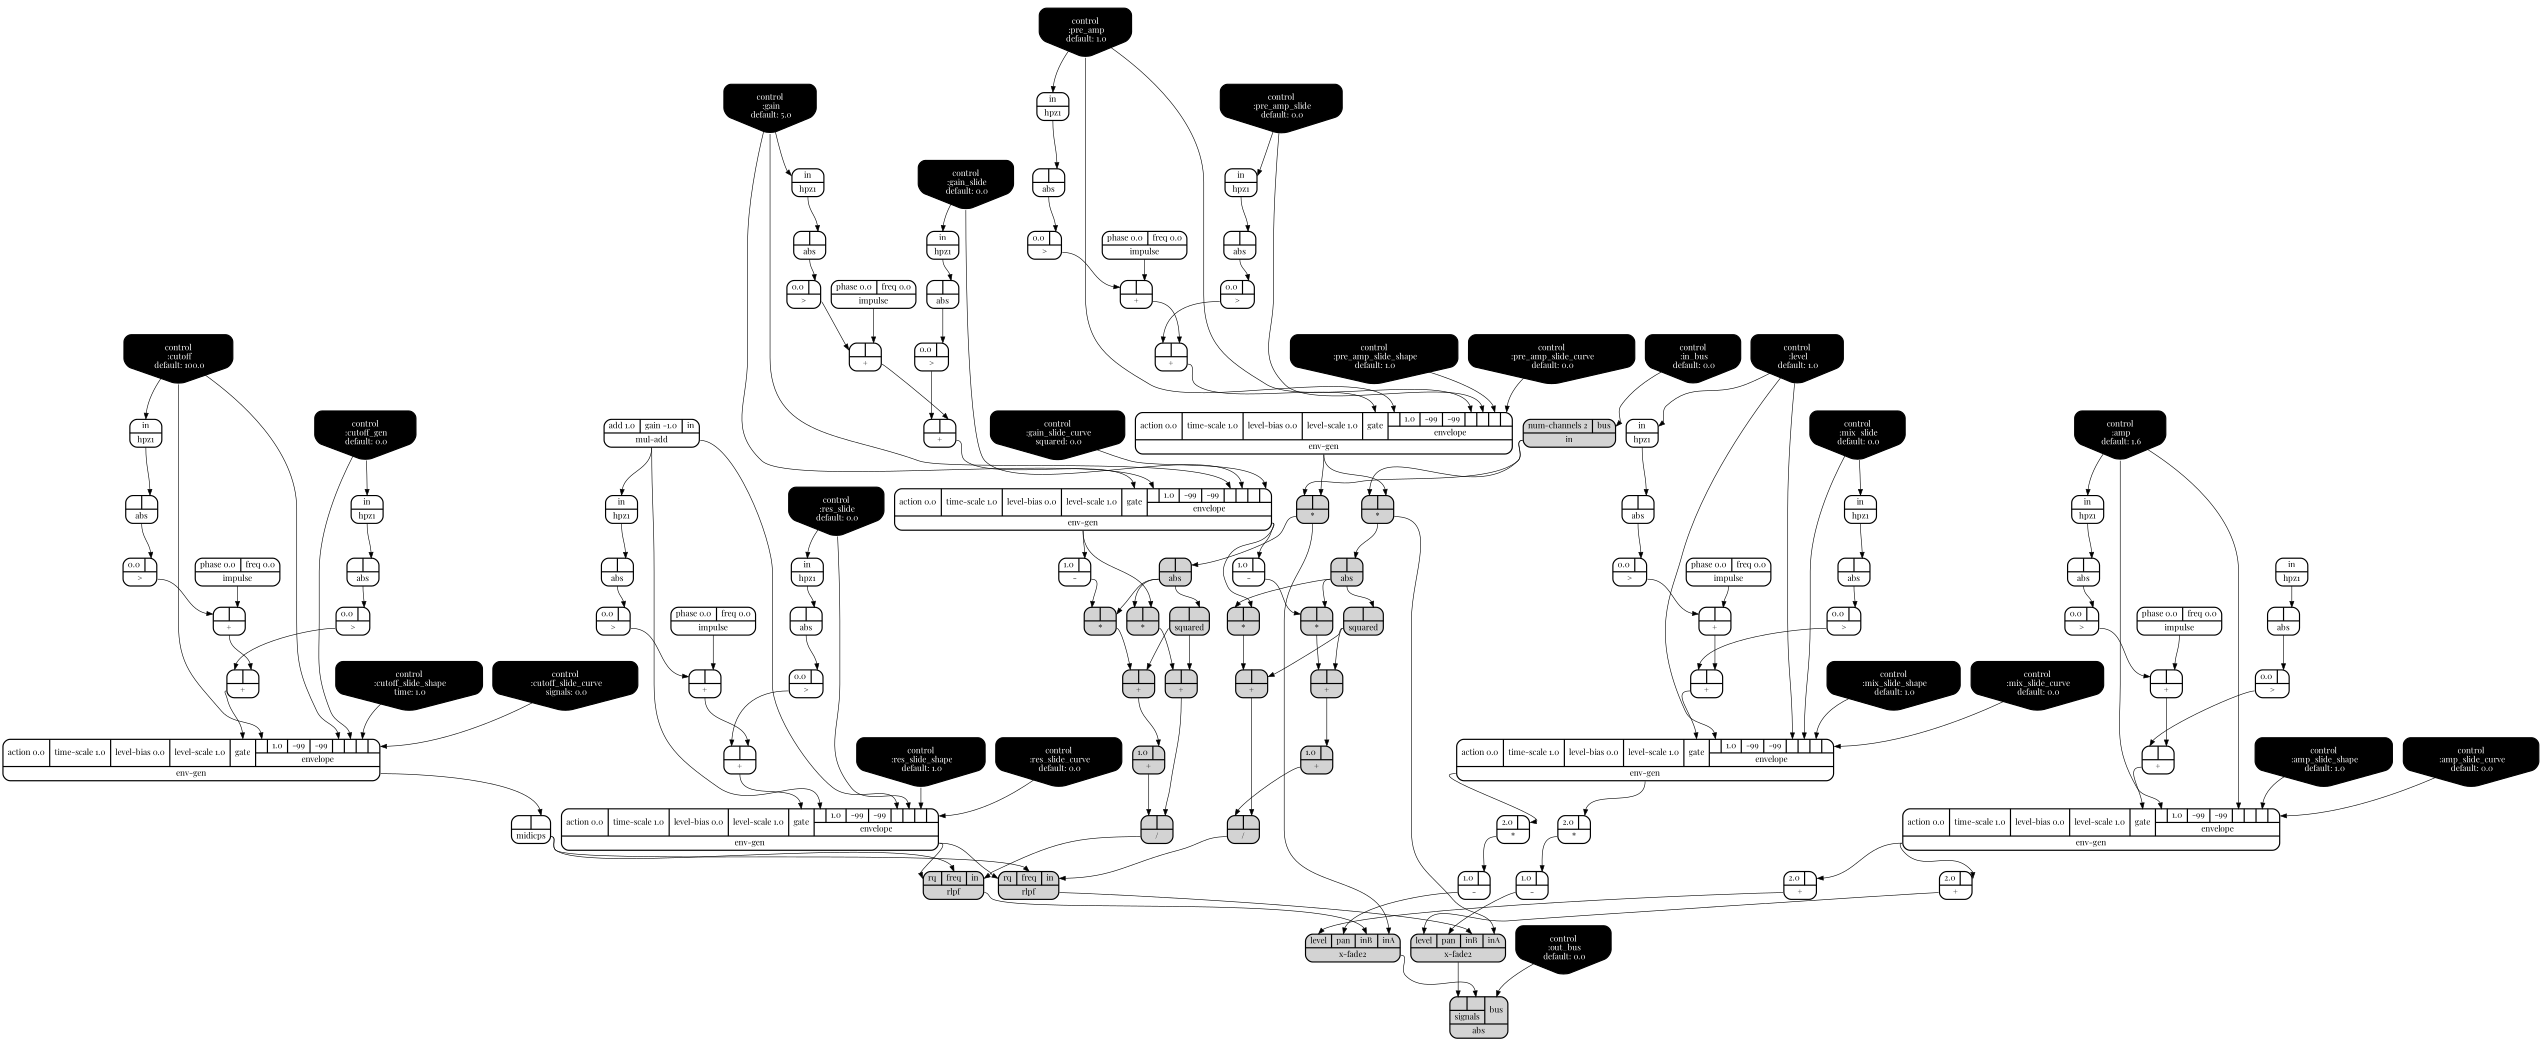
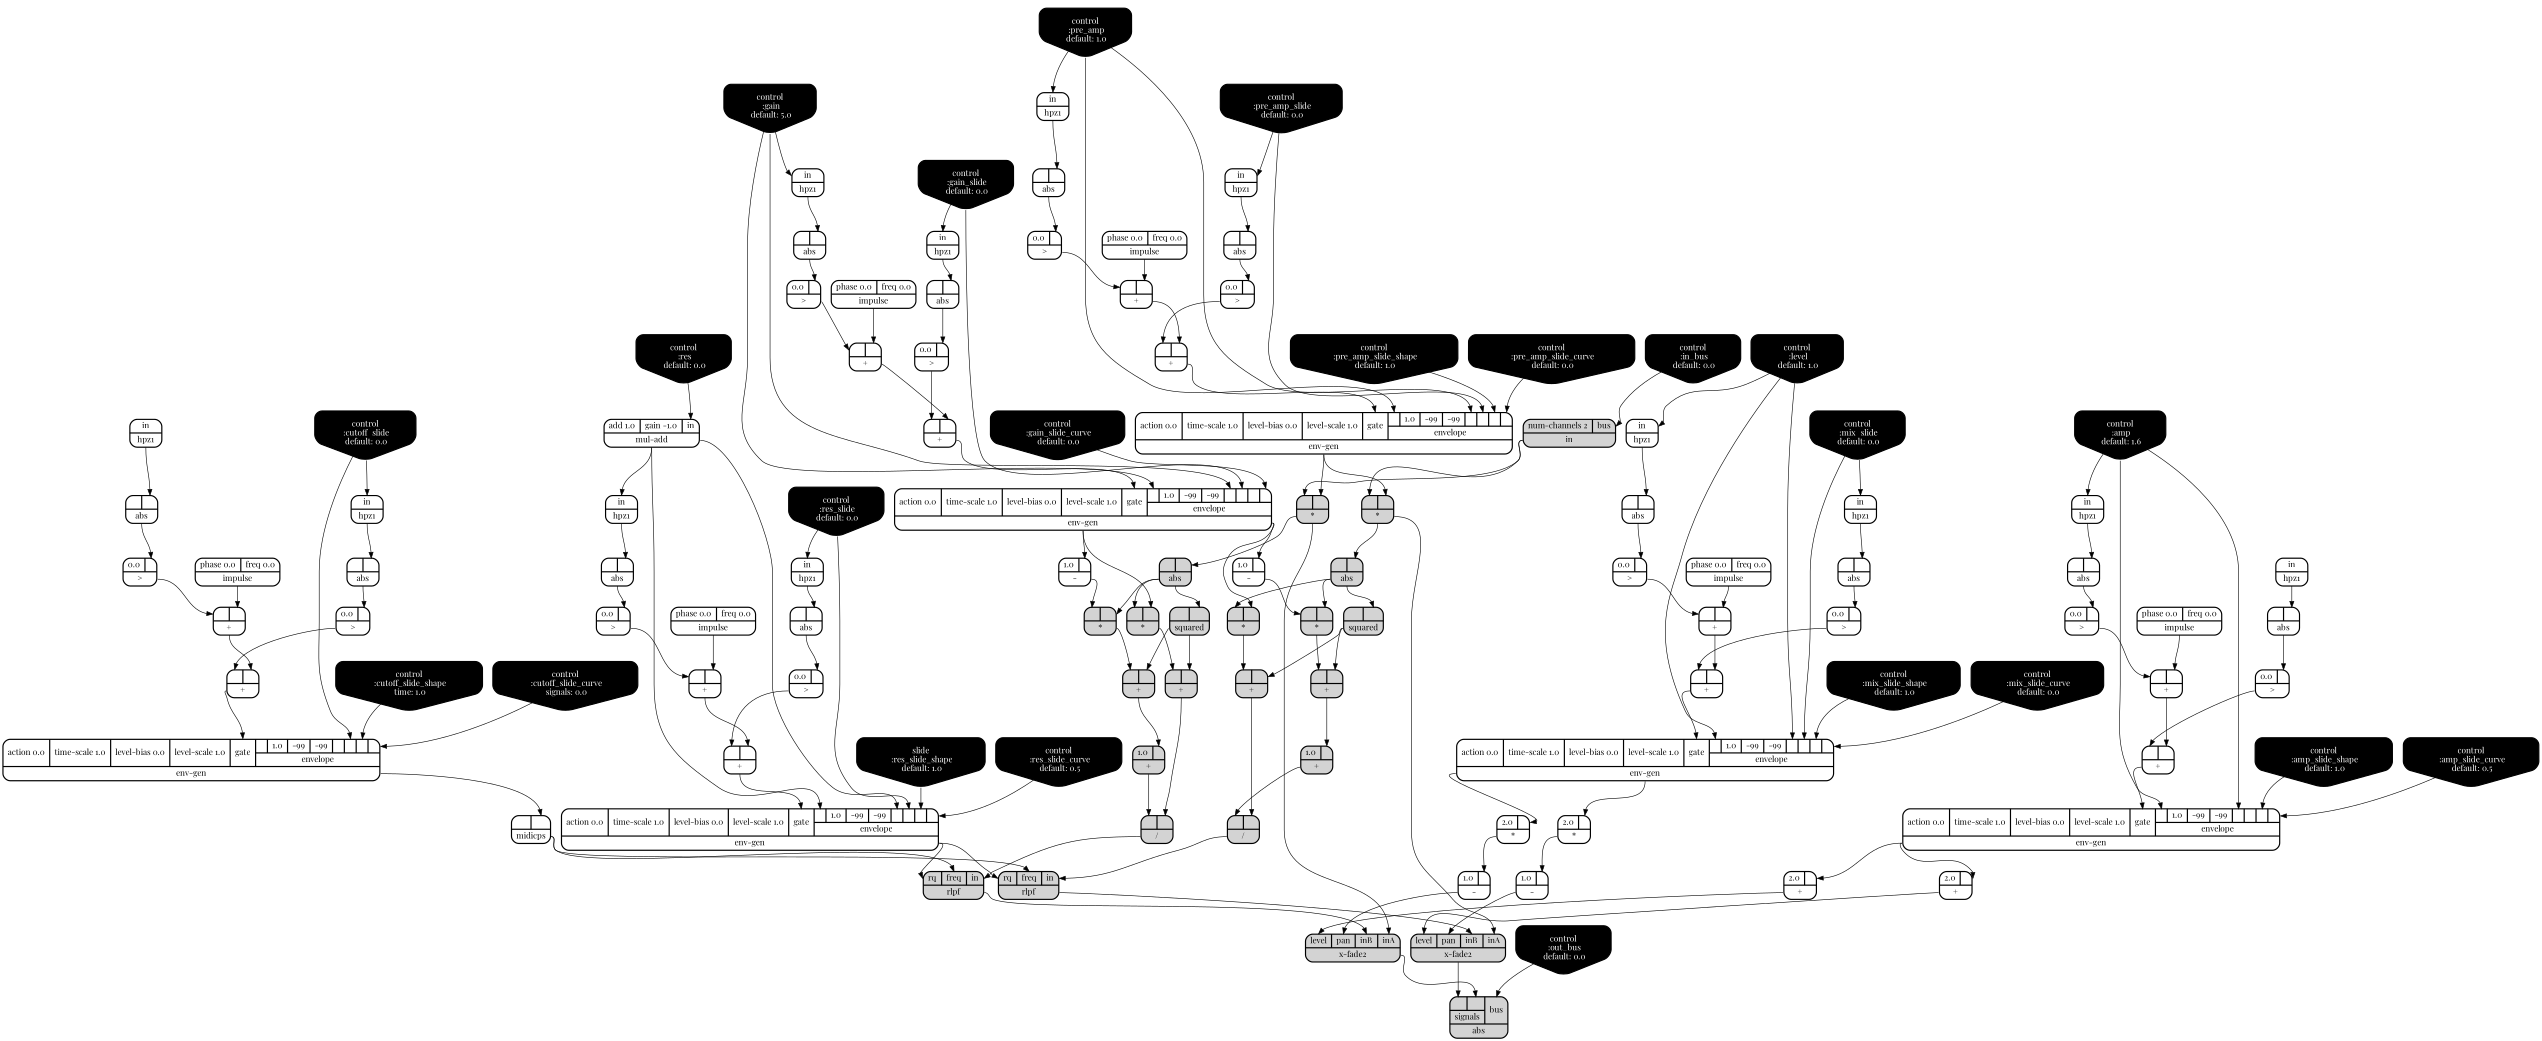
node "control :cutoff default: 100.0": removed
node "control :res default: 0.0": added
node "control :cutoff_gen default: 0.0": label "control :cutoff_gen default: 0.0" -> "control :cutoff_slide default: 0.0"
node "control :gain_slide_curve squared: 0.0": label "control :gain_slide_curve squared: 0.0" -> "control :gain_slide_curve default: 0.0"
node "control :res_slide_shape default: 1.0": label "control :res_slide_shape default: 1.0" -> "slide :res_slide_shape default: 1.0"
node "control :res_slide_curve default: 0.0": label "control :res_slide_curve default: 0.0" -> "control :res_slide_curve default: 0.5"
node "control :amp_slide_curve default: 0.0": label "control :amp_slide_curve default: 0.0" -> "control :amp_slide_curve default: 0.5"
